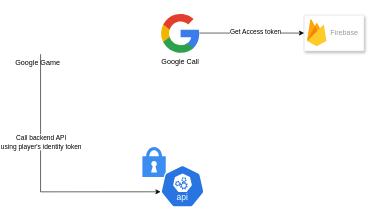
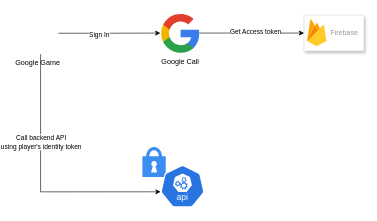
edge "Google Game" -> "Google Call": added, label "Sign In"
